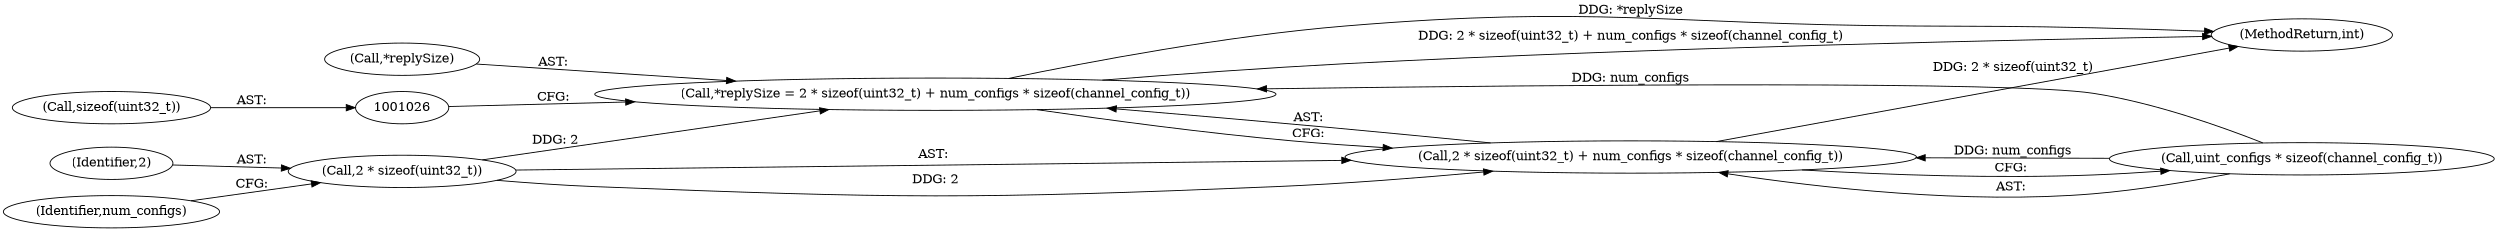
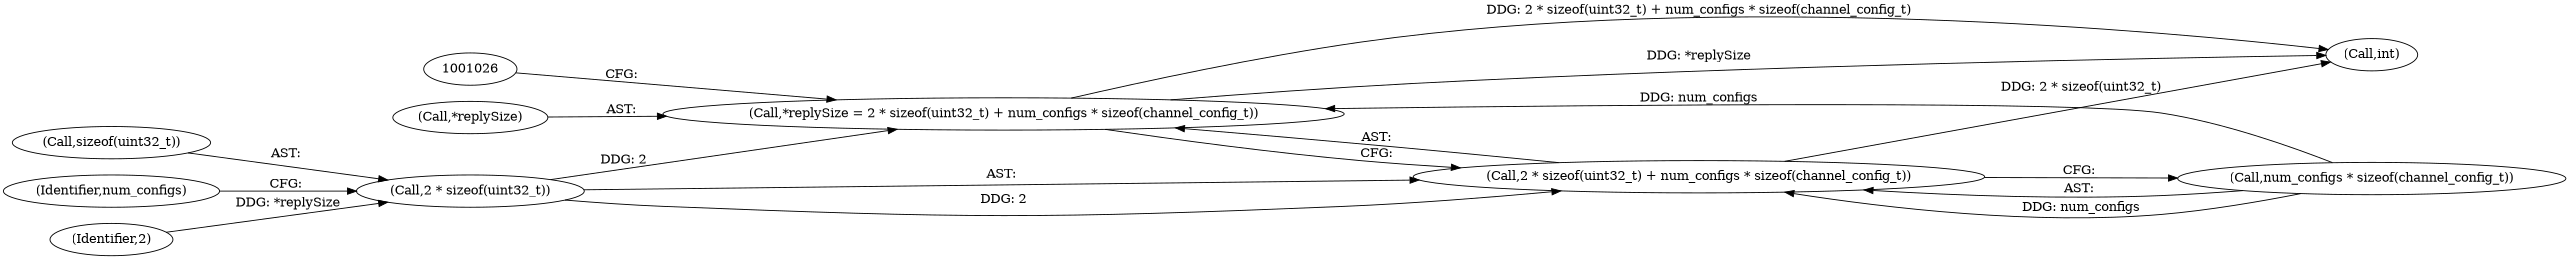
node "(MethodReturn,int)": label "(MethodReturn,int)" -> "(Call,int)"
edge "(Call,sizeof(uint32_t))" -> "1001026": now "(Call,sizeof(uint32_t))" -> "(Call,2 * sizeof(uint32_t))"
node "(Call,uint_configs * sizeof(channel_config_t))": label "(Call,uint_configs * sizeof(channel_config_t))" -> "(Call,num_configs * sizeof(channel_config_t))"
edge "(Identifier,2)" -> "(Call,2 * sizeof(uint32_t))": label "AST: " -> "DDG: *replySize"
